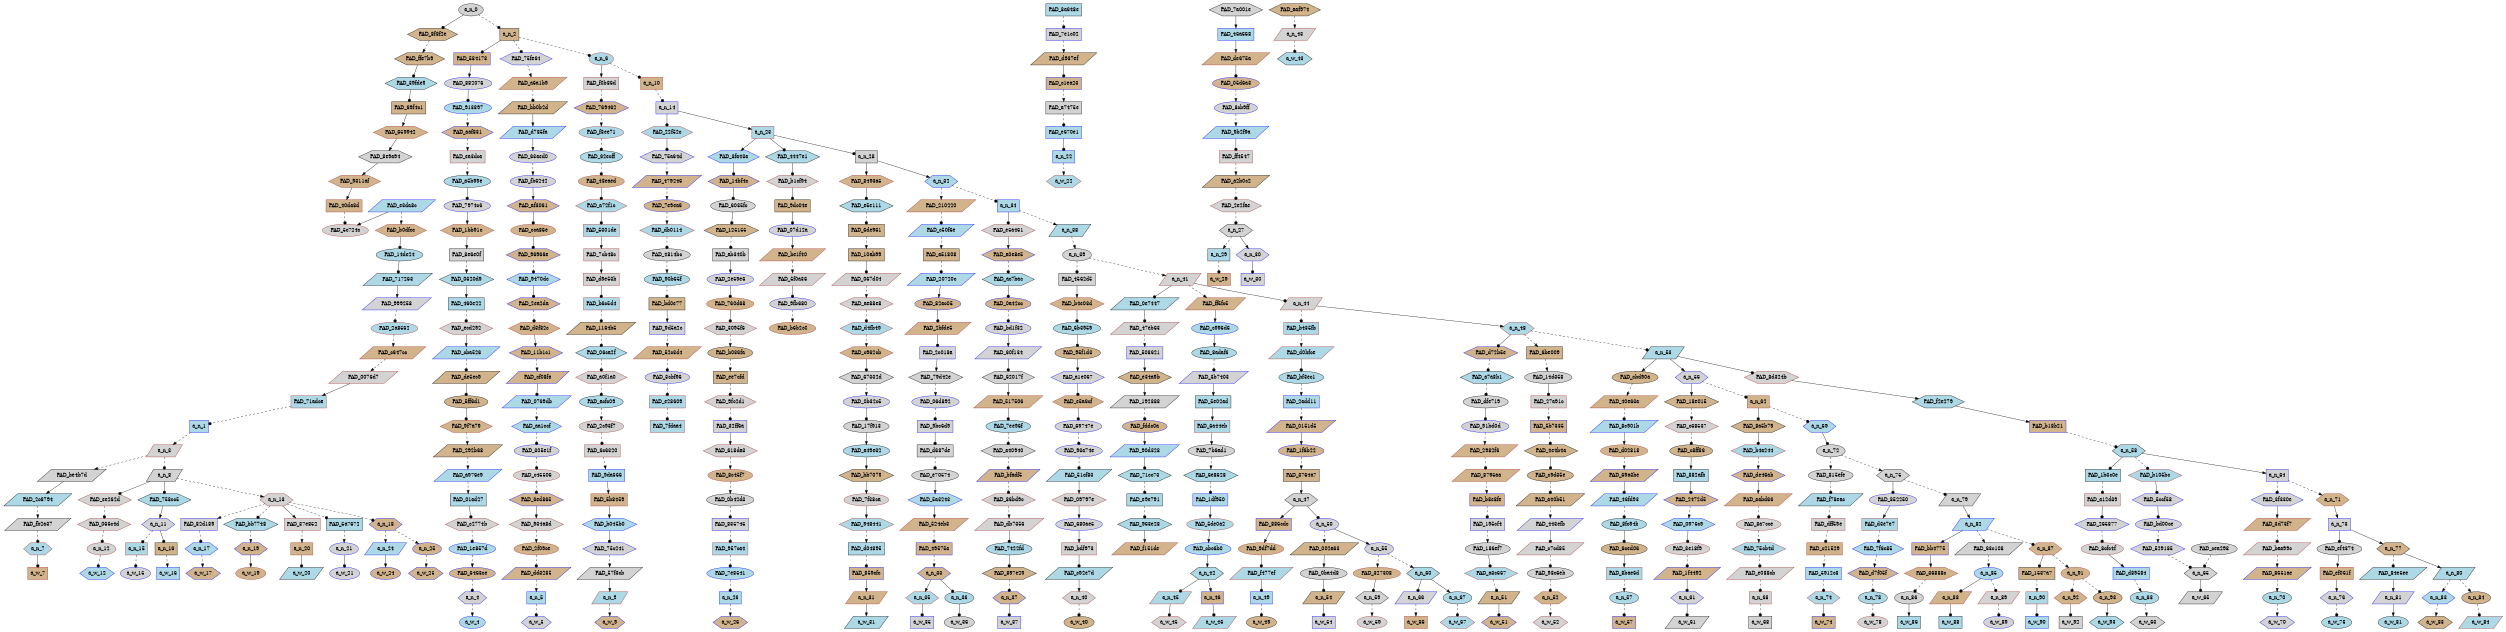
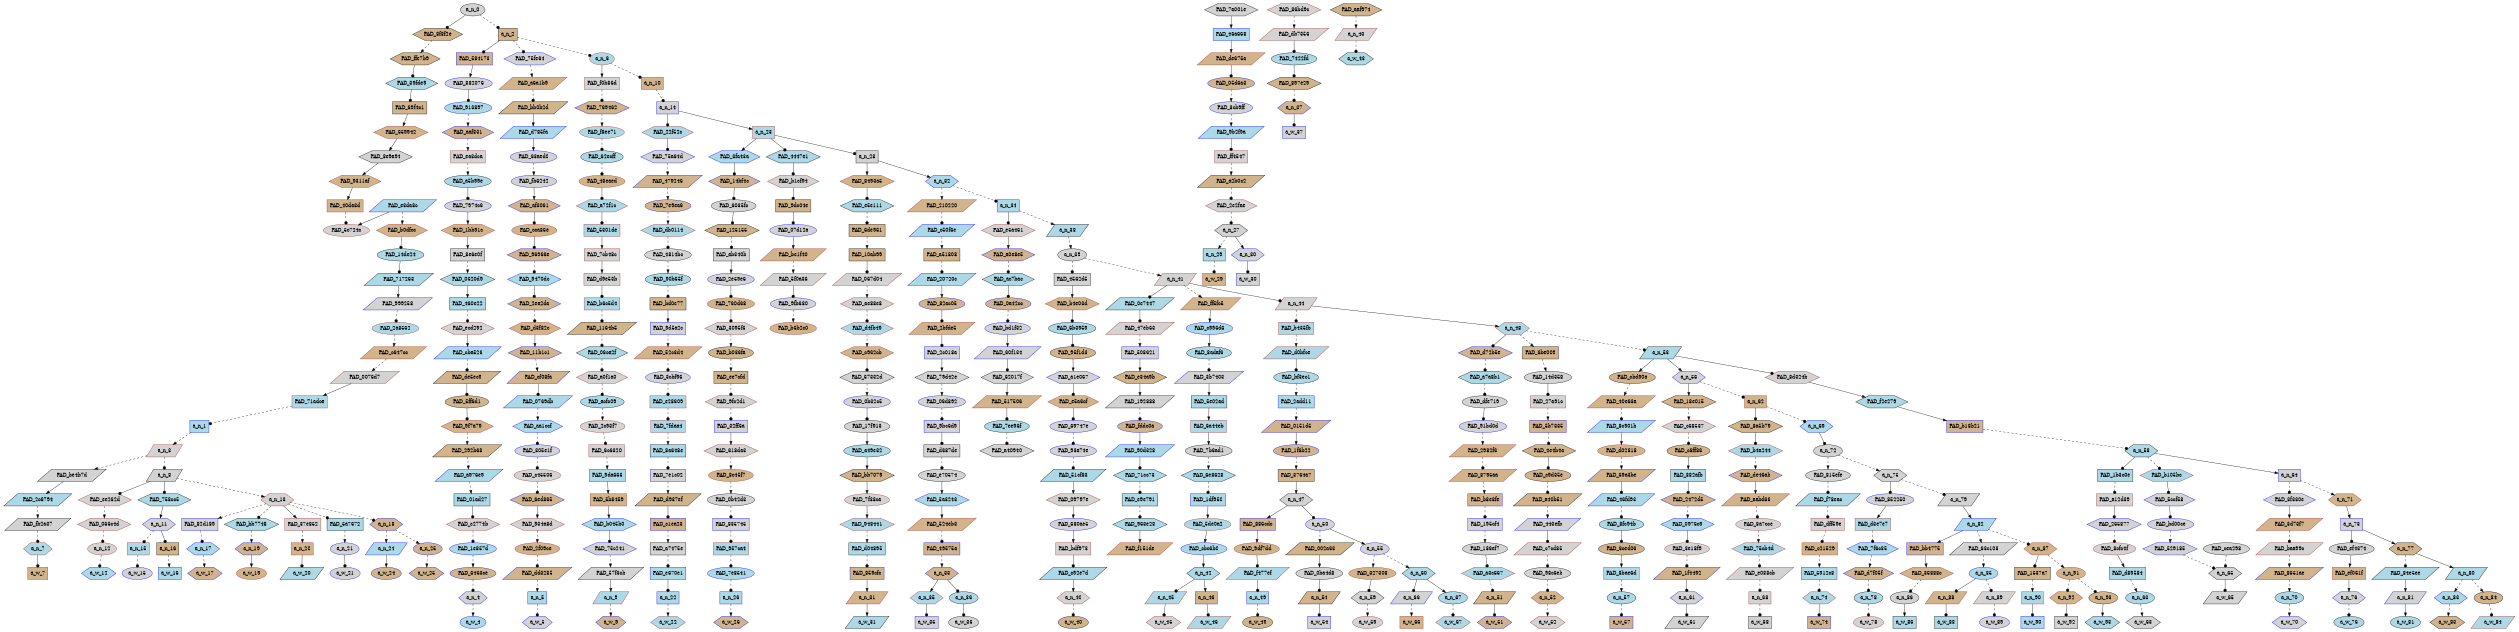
edge "PAD_7fdaa4" -> "PAD_8a648e": added
node "PAD_bfadf5": removed
edge "PAD_ee262d" -> "PAD_066c4d": arrowhead dot -> normal
